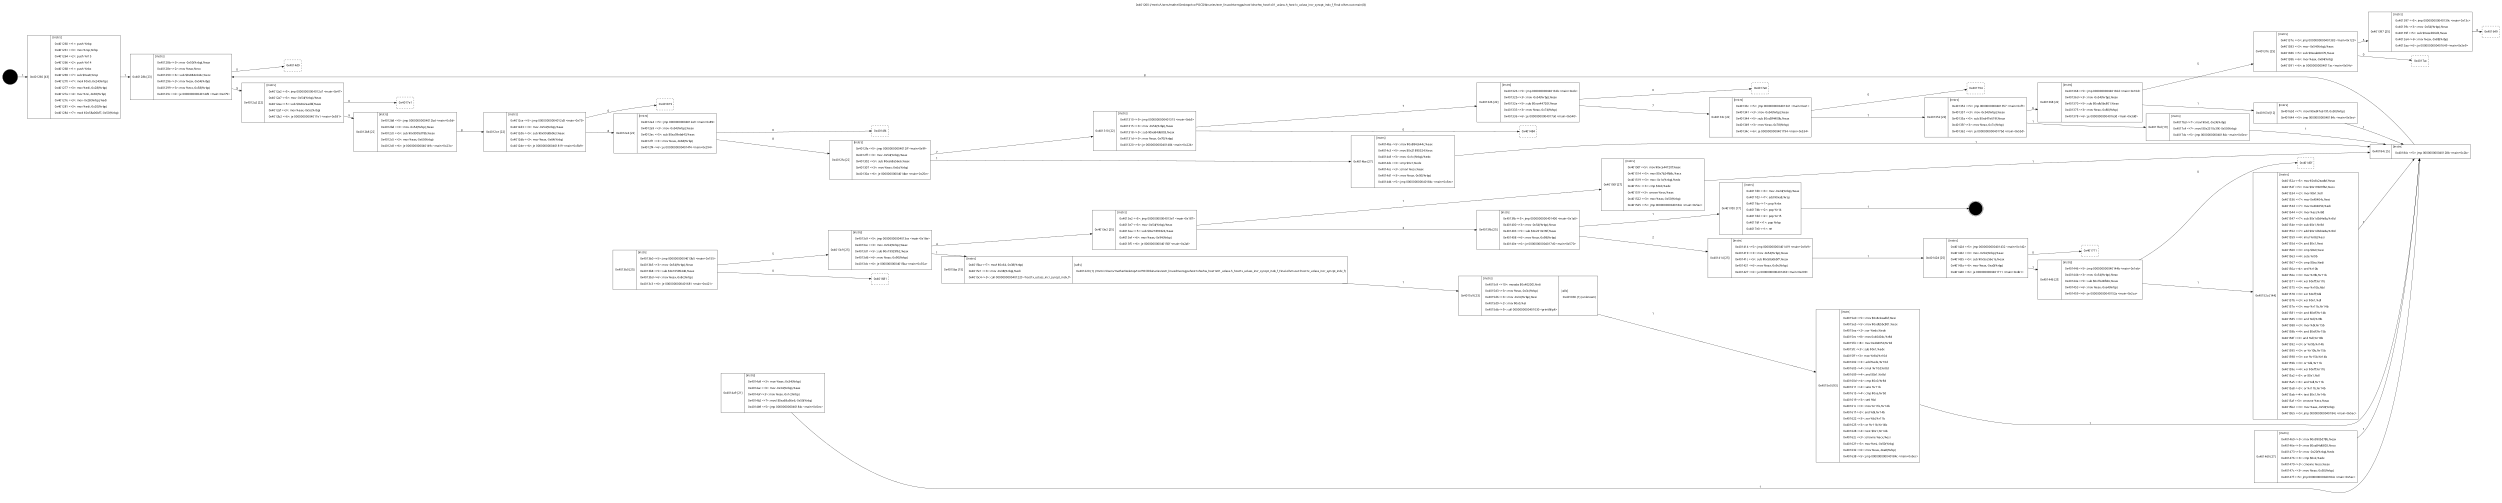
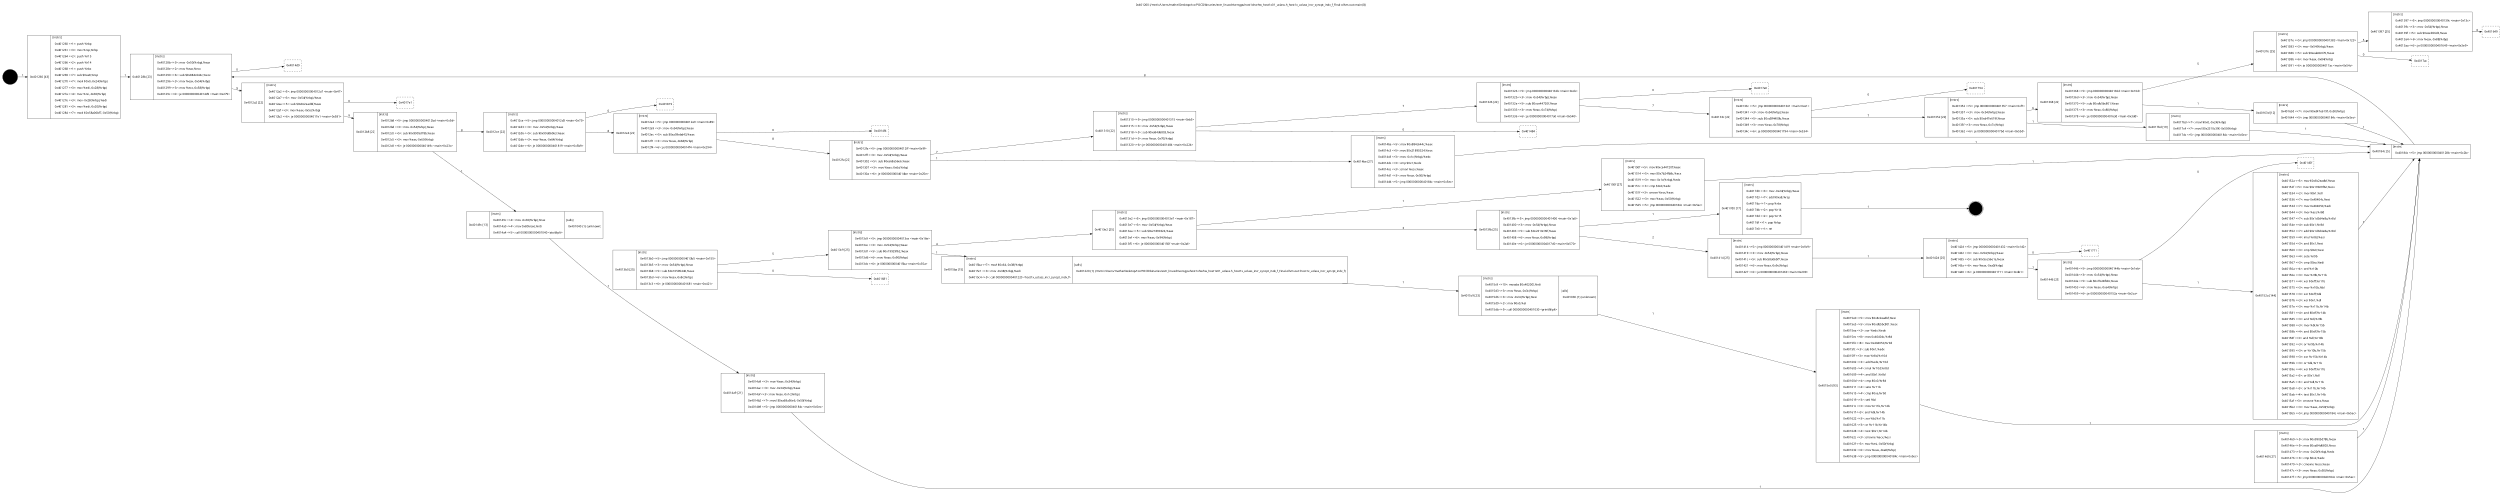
node "0x40149c [13]": added
